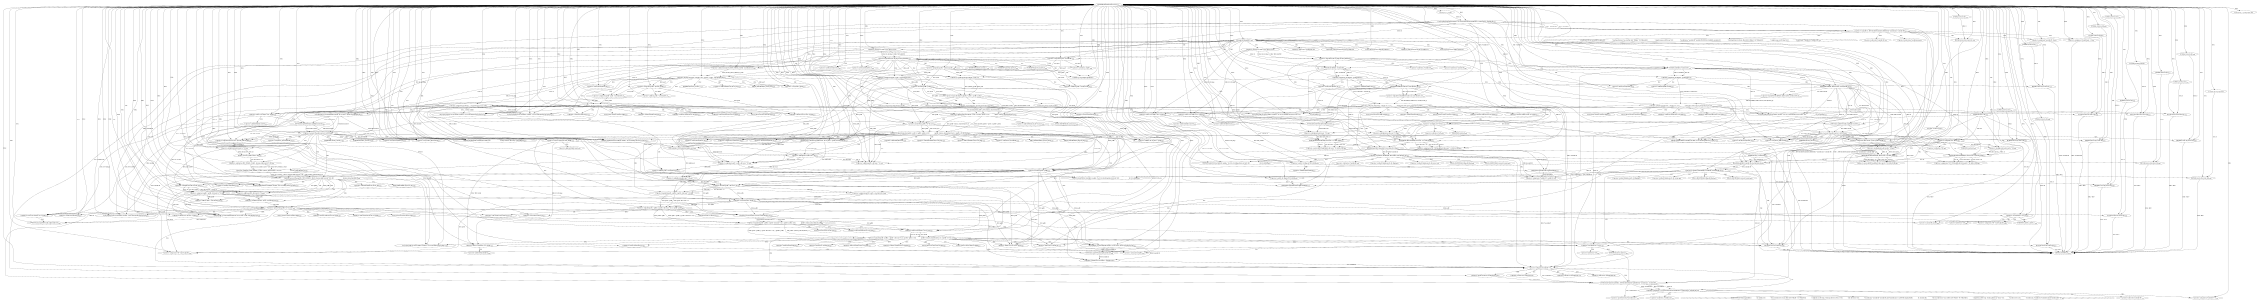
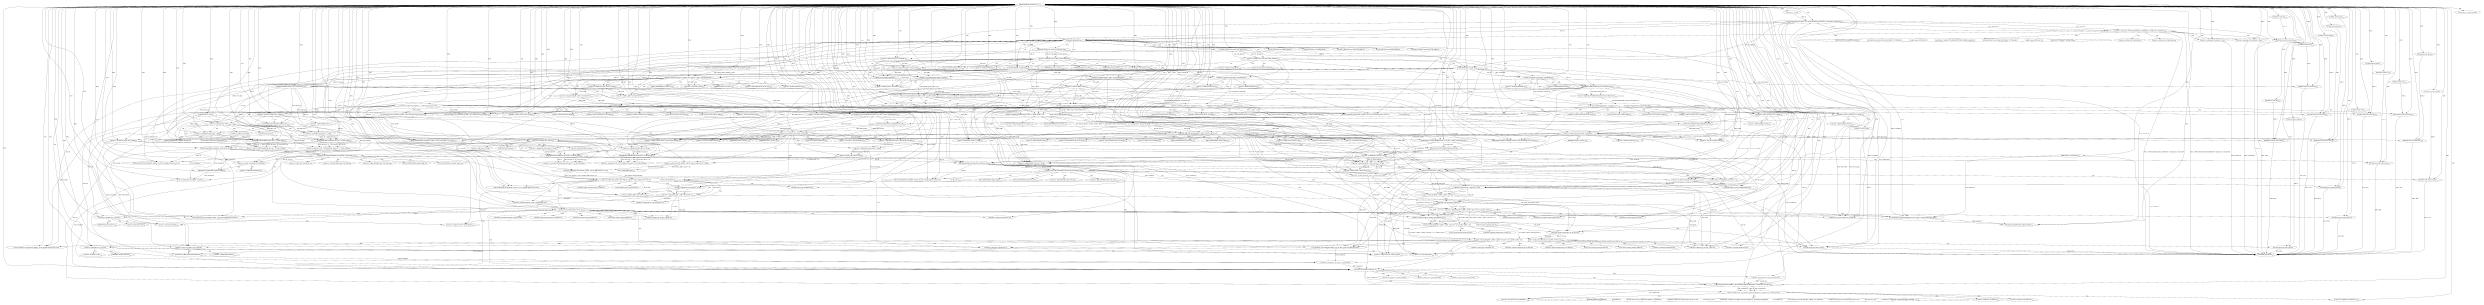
edge "(<operator>.cast,(tmsize_t)sizeof(uint64_t))" -> "(METHOD,TIFFAdvanceDirectory)": reversed
edge "(<operator>.lessThan,poffc < dircount * 12)" -> "(<operator>.assignment,poffd = poffc + sizeof(uint32_t))": now "(<operator>.assignment,poffc = poffb + dircount * 12)" -> "(<operator>.assignment,poffd = poffc + sizeof(uint32_t))"
